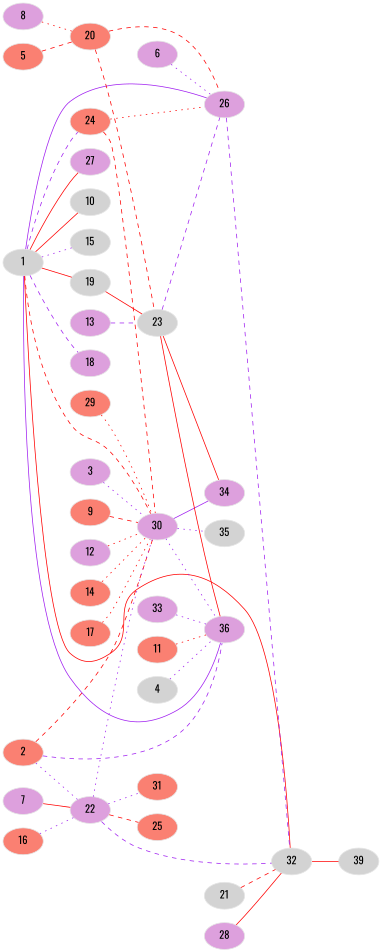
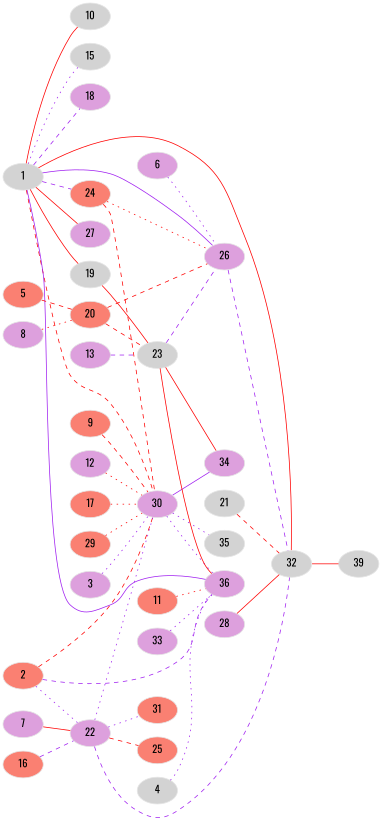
node "14": removed
edge "22" -- "16": style dotted -> dashed
